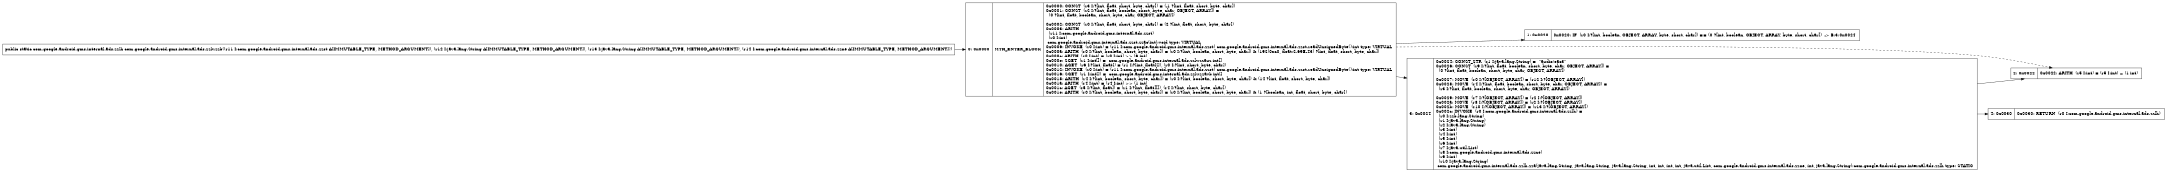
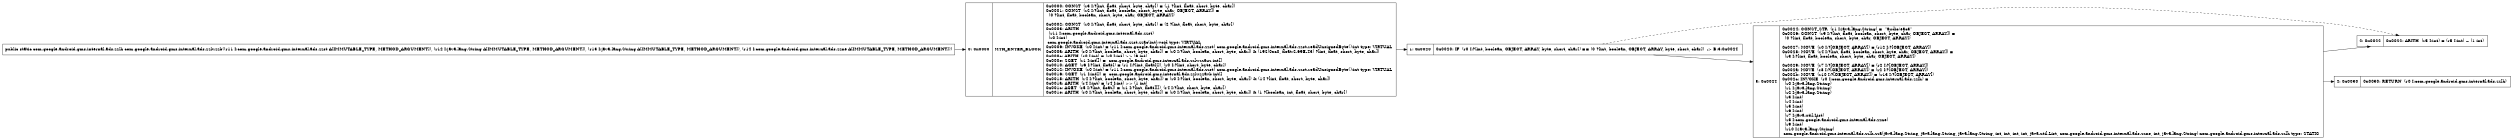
edge "0: 0x0000" -> "2: 0x0022": now "1: 0x0020" -> "2: 0x0022"
edge "0: 0x0000" -> "3: 0x0024": now "1: 0x0020" -> "3: 0x0024"
node "3: 0x0024": text "(r0 I:zzb.lang.String)" -> "(r0 I:java.lang.String)"
